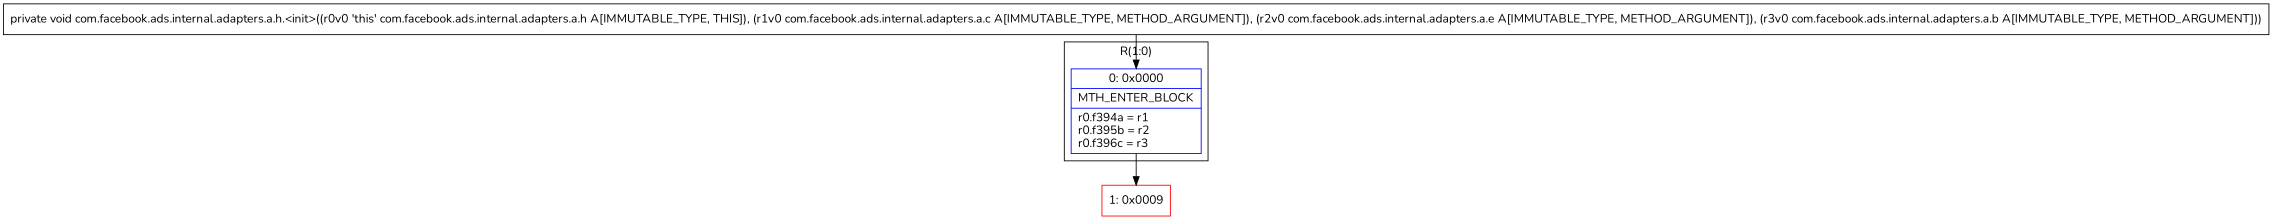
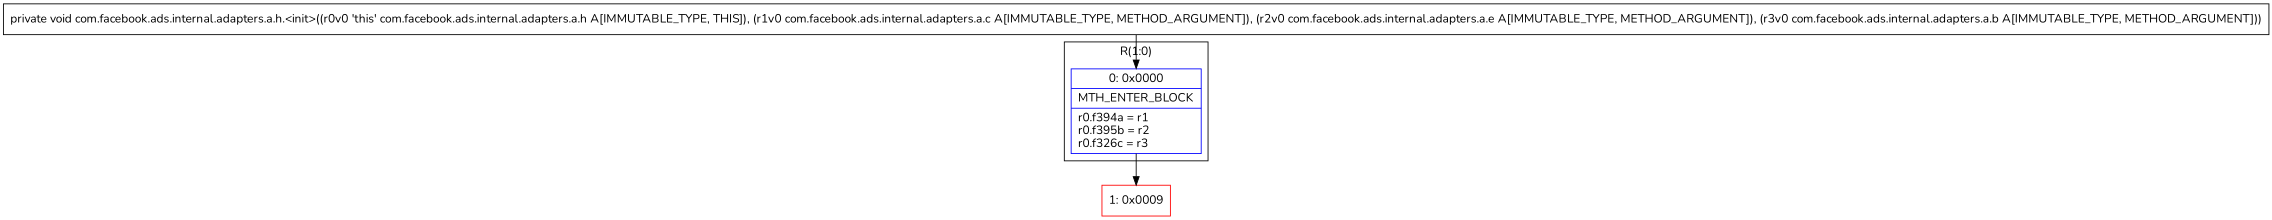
node "0: 0x0000": text "r0.f396c = r3" -> "r0.f326c = r3"
